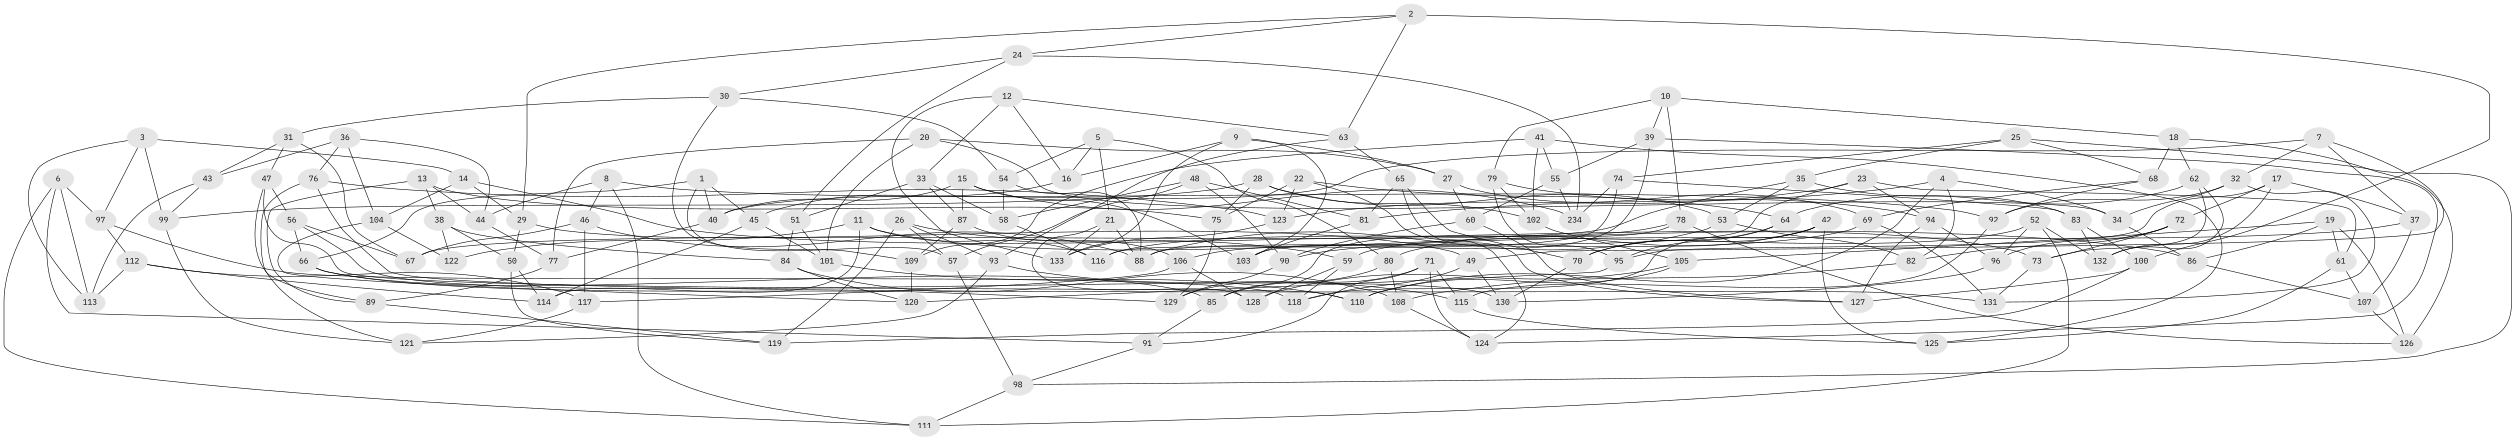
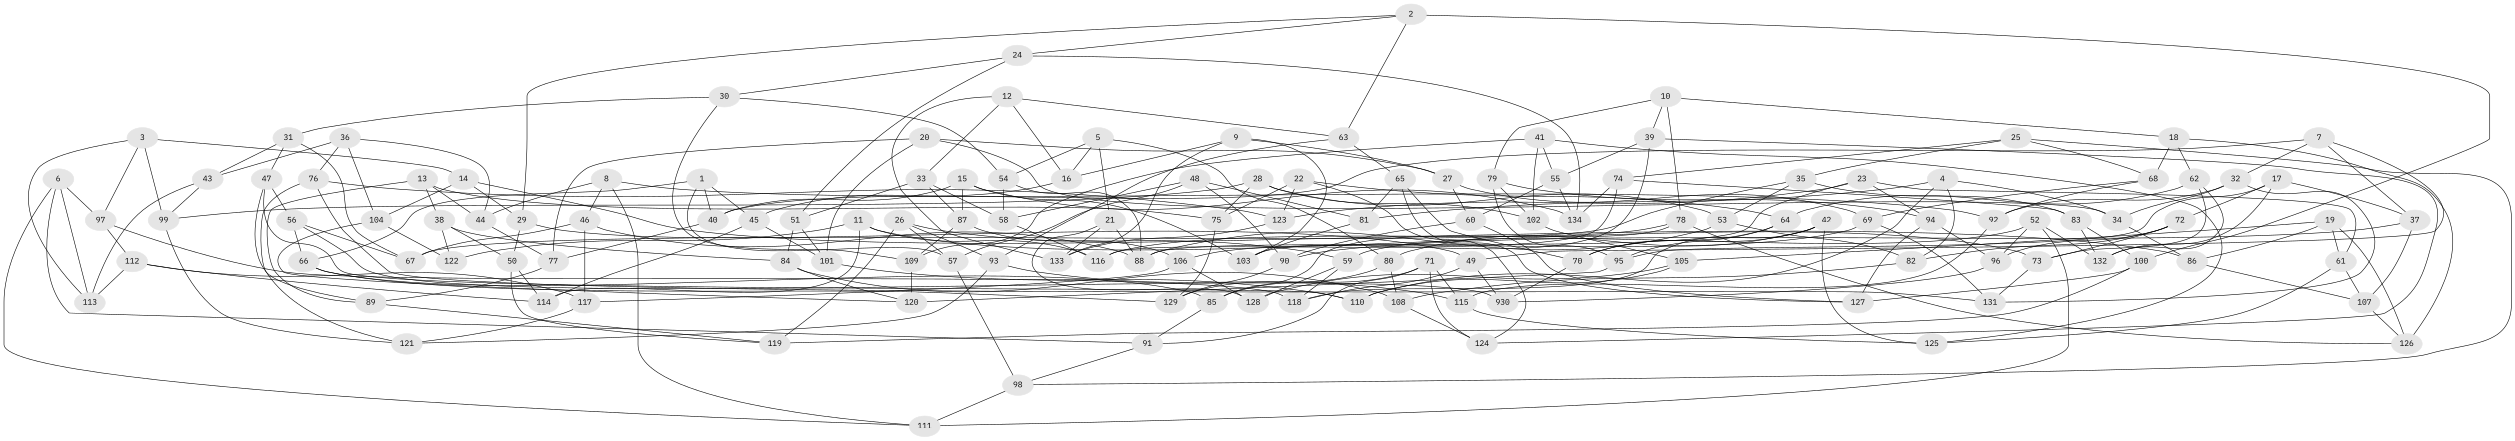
node "234": label "234" -> "134"
node "130": label "130" -> "930"
